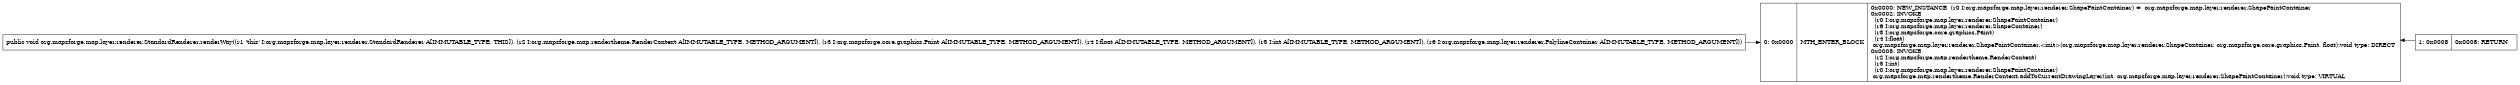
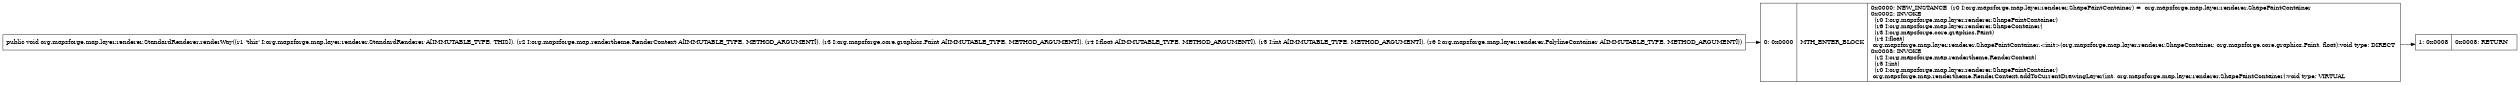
edge "1: 0x0008" -> "0: 0x0000": reversed
